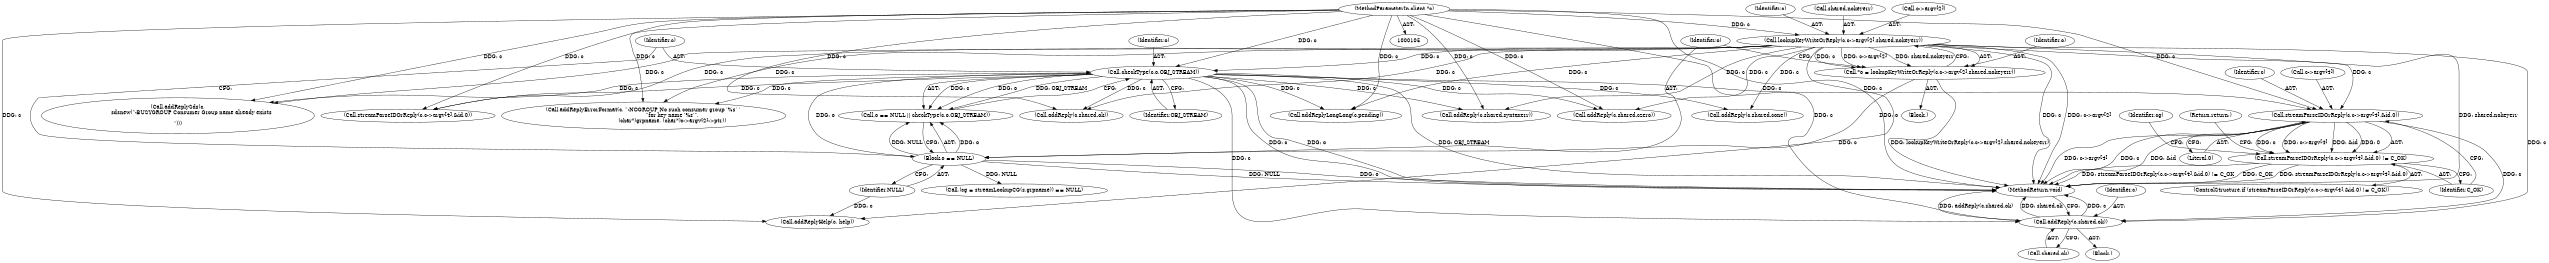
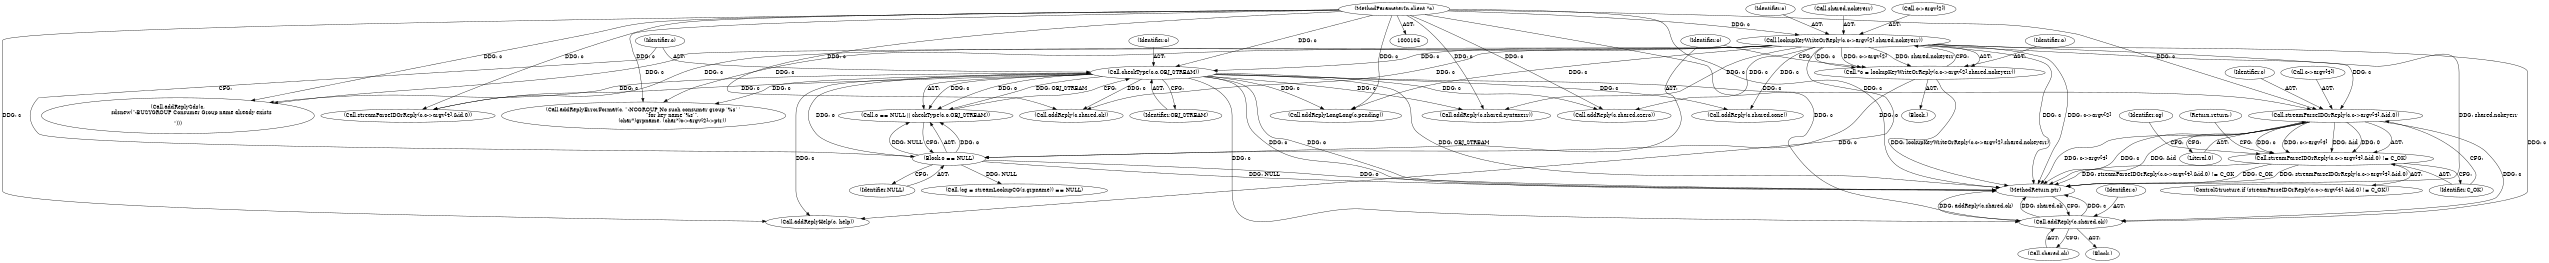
node "(MethodReturn,void)": label "(MethodReturn,void)" -> "(MethodReturn,ptr)"
edge "(Identifier,NULL)" -> "(Call,addReplyHelp(c, help))": now "(Call,checkType(c,o,OBJ_STREAM))" -> "(Call,addReplyHelp(c, help))"
